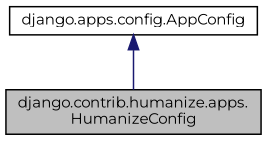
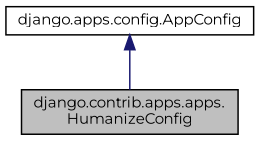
node "django.contrib.humanize.apps. HumanizeConfig": label "django.contrib.humanize.apps. HumanizeConfig" -> "django.contrib.apps.apps. HumanizeConfig"
